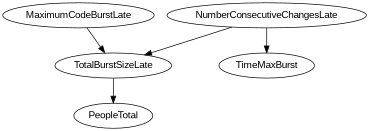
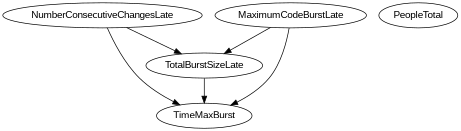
edge "MaximumCodeBurstLate" -> "TimeMaxBurst": added
edge "TotalBurstSizeLate" -> "PeopleTotal": now "TotalBurstSizeLate" -> "TimeMaxBurst"
